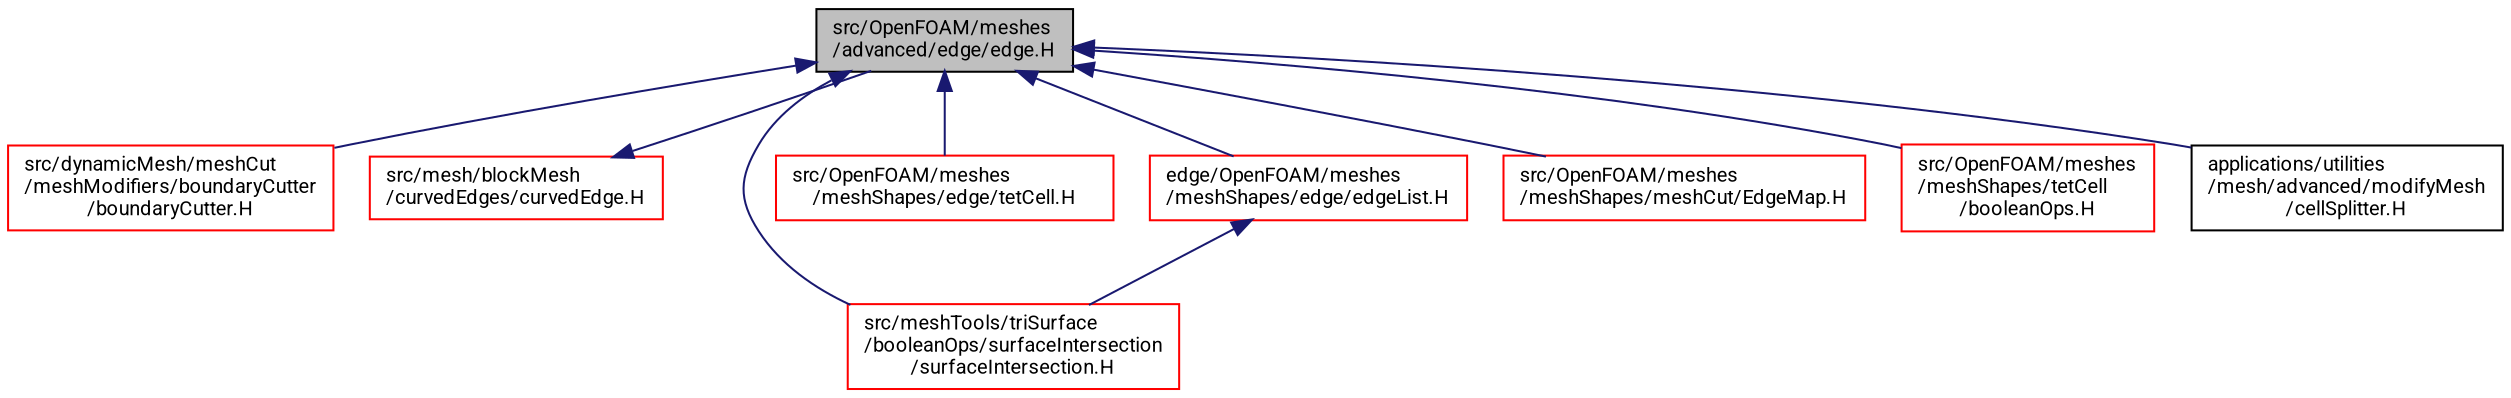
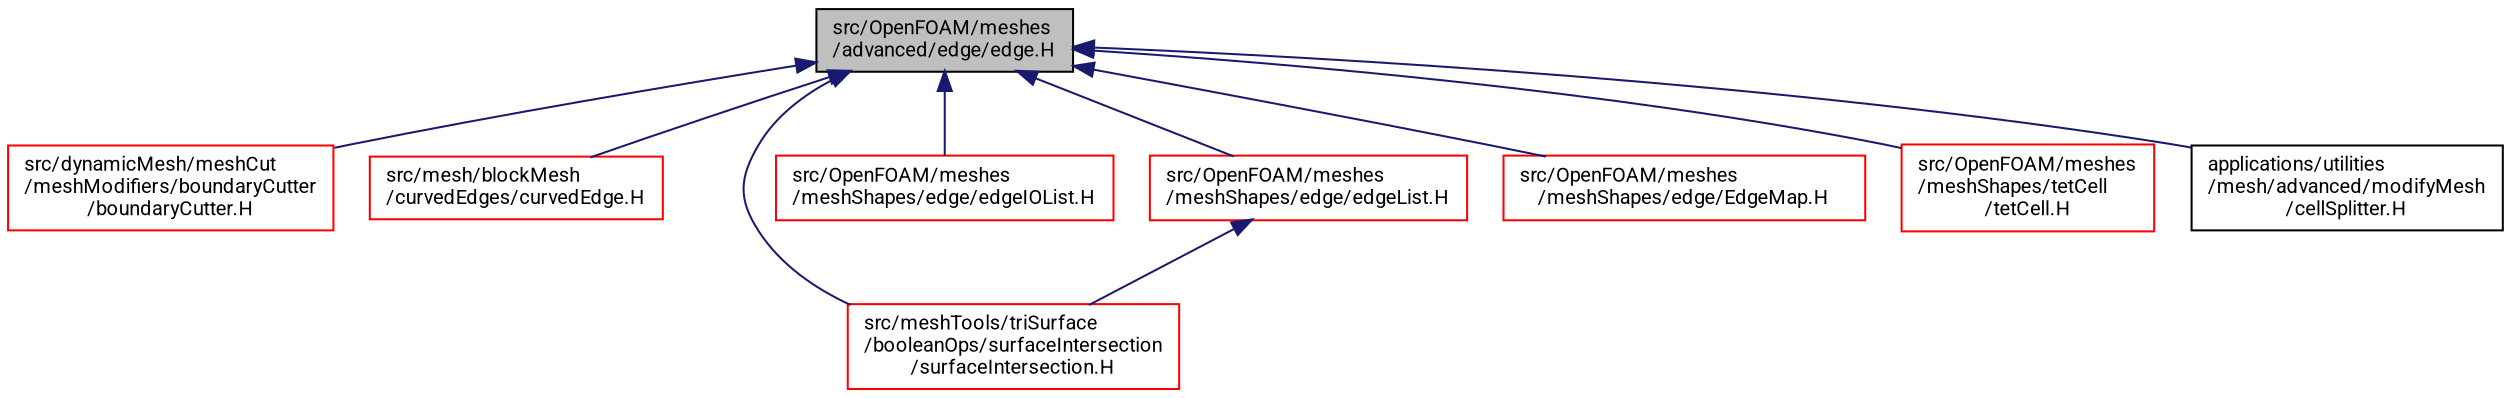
edge "src/OpenFOAM/meshes /advanced/edge/edge.H" -> "src/mesh/blockMesh /curvedEdges/curvedEdge.H": reversed
node "src/OpenFOAM/meshes /meshShapes/edge/tetCell.H": label "src/OpenFOAM/meshes /meshShapes/edge/tetCell.H" -> "src/OpenFOAM/meshes /meshShapes/edge/edgeIOList.H"
node "edge/OpenFOAM/meshes /meshShapes/edge/edgeList.H": label "edge/OpenFOAM/meshes /meshShapes/edge/edgeList.H" -> "src/OpenFOAM/meshes /meshShapes/edge/edgeList.H"
node "src/OpenFOAM/meshes /meshShapes/meshCut/EdgeMap.H": label "src/OpenFOAM/meshes /meshShapes/meshCut/EdgeMap.H" -> "src/OpenFOAM/meshes /meshShapes/edge/EdgeMap.H"
node "src/OpenFOAM/meshes /meshShapes/tetCell /booleanOps.H": label "src/OpenFOAM/meshes /meshShapes/tetCell /booleanOps.H" -> "src/OpenFOAM/meshes /meshShapes/tetCell /tetCell.H"
